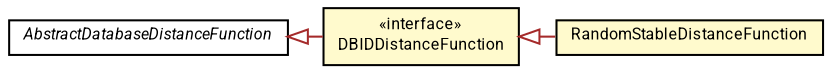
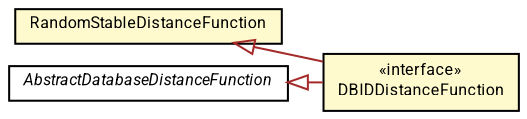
edge "RandomStableDistanceFunction" -> "DBIDDistanceFunction": reversed
